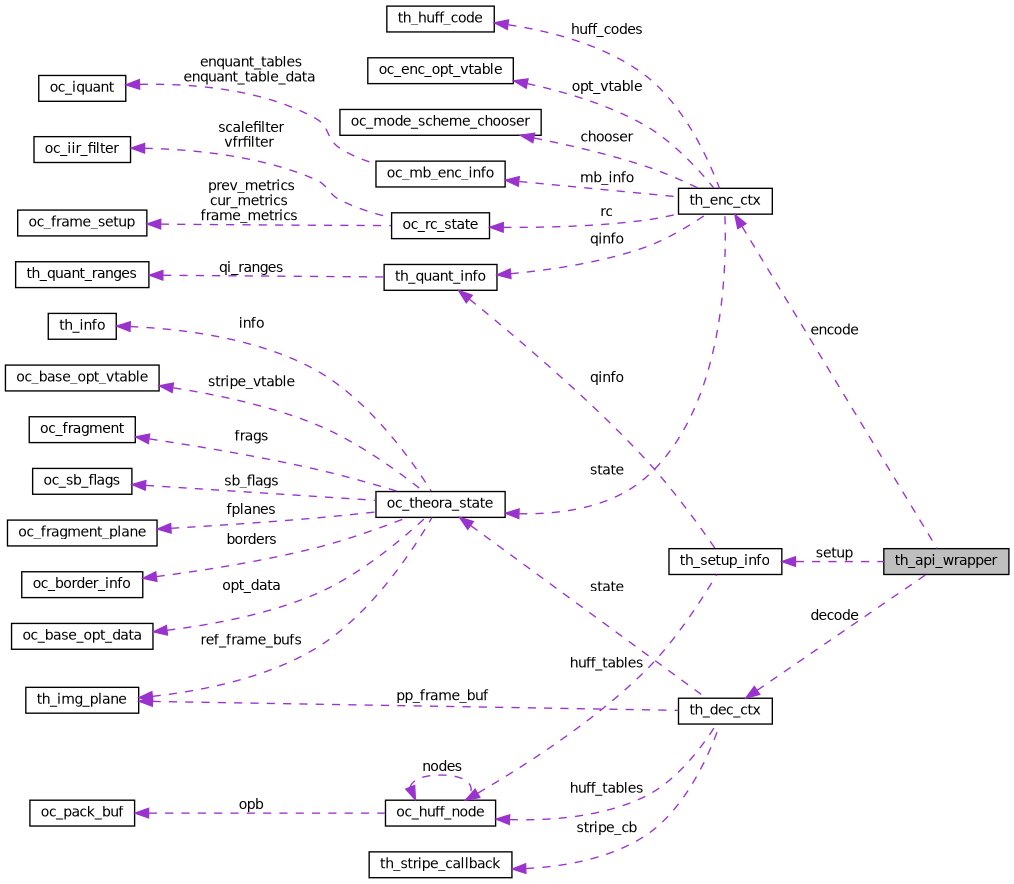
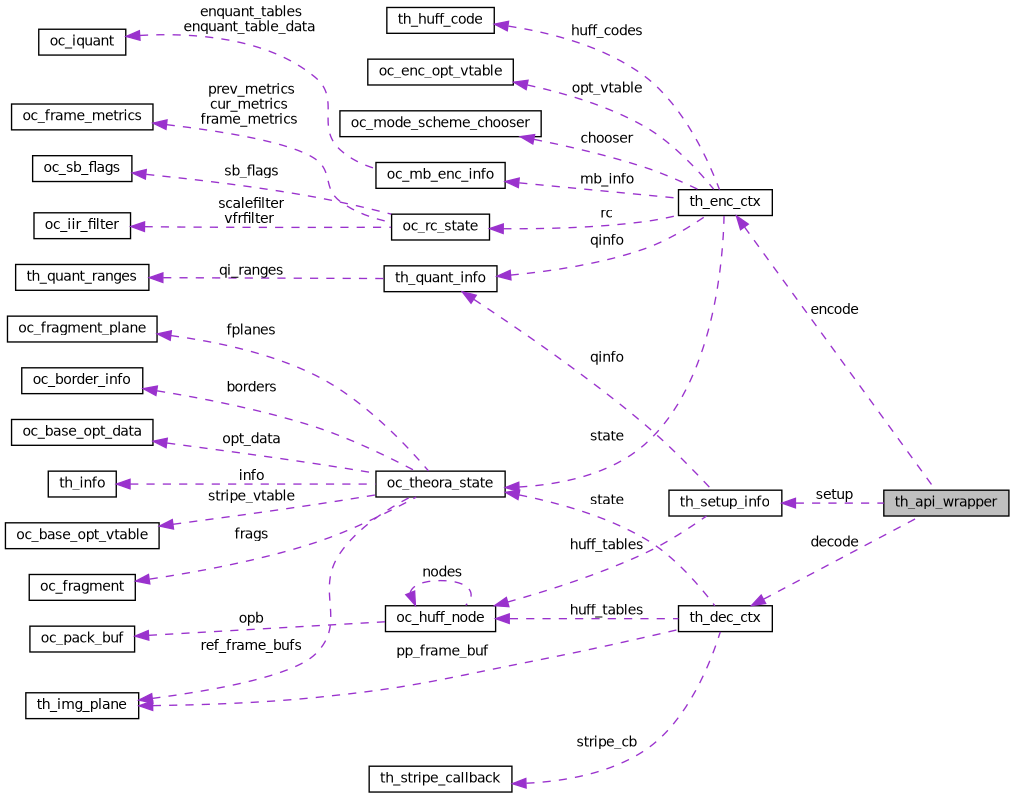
node "oc_frame_setup": label "oc_frame_setup" -> "oc_frame_metrics"
edge "oc_theora_state" -> "oc_sb_flags": now "oc_rc_state" -> "oc_sb_flags"
